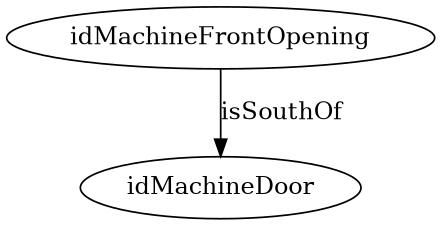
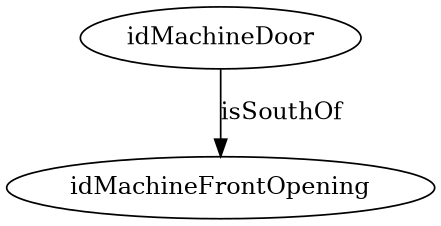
edge "idMachineFrontOpening" -> "idMachineDoor": reversed
